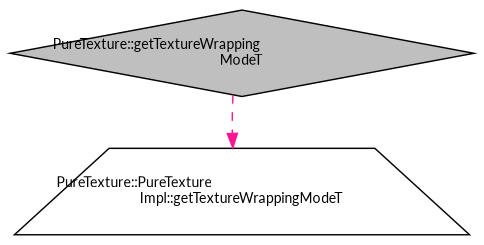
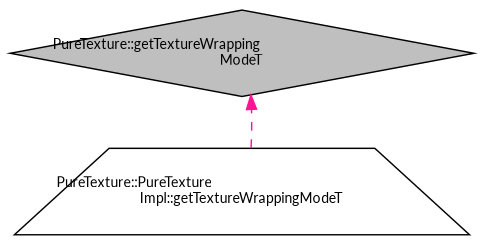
edge "PureTexture::getTextureWrapping ModeT" -> "PureTexture::PureTexture Impl::getTextureWrappingModeT": reversed
